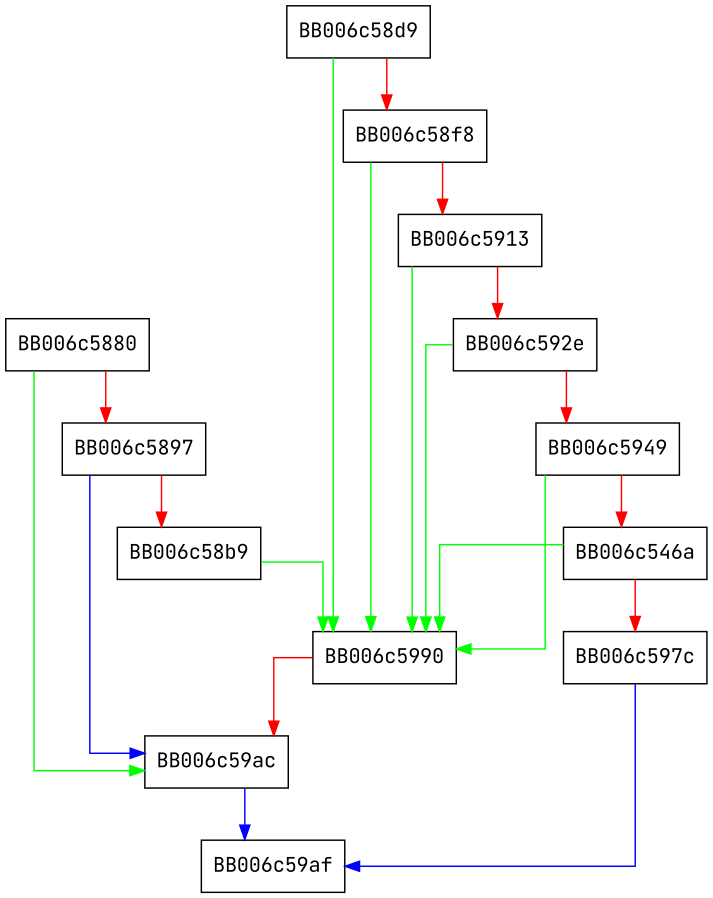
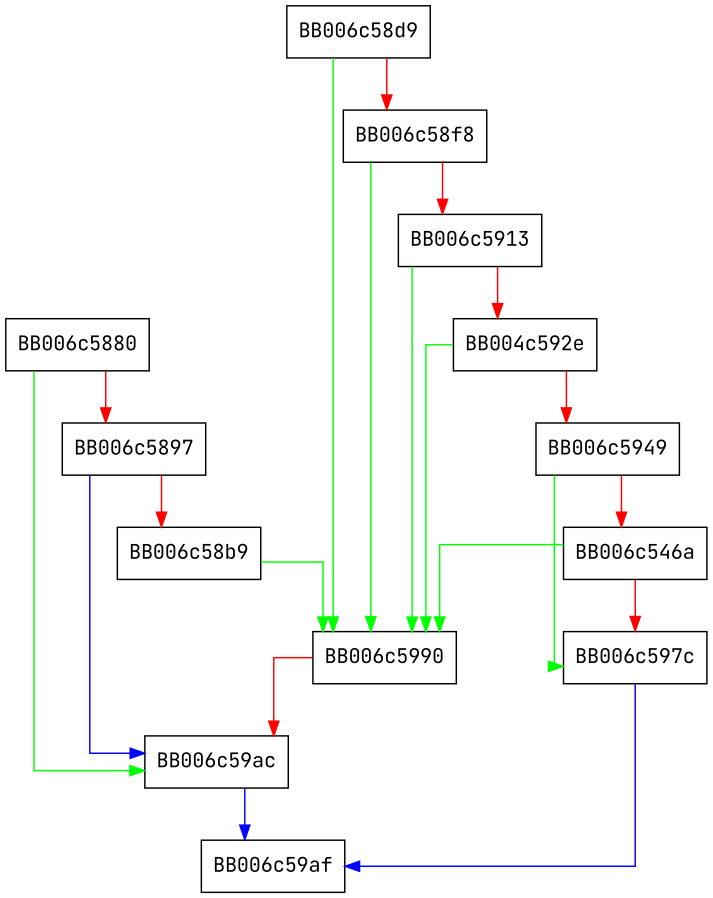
node "BB006c592e": label "BB006c592e" -> "BB004c592e"
edge "BB006c5949" -> "BB006c5990": now "BB006c5949" -> "BB006c597c"
